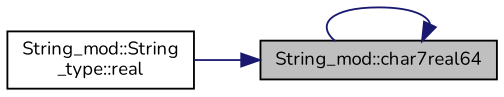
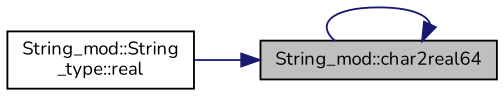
node "String_mod::char7real64": label "String_mod::char7real64" -> "String_mod::char2real64"
